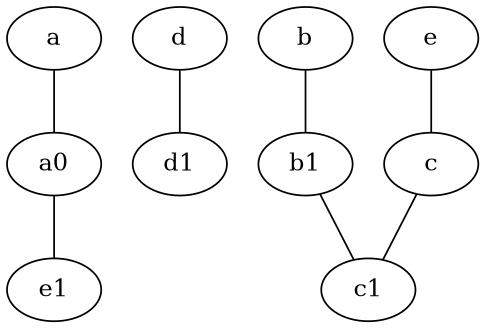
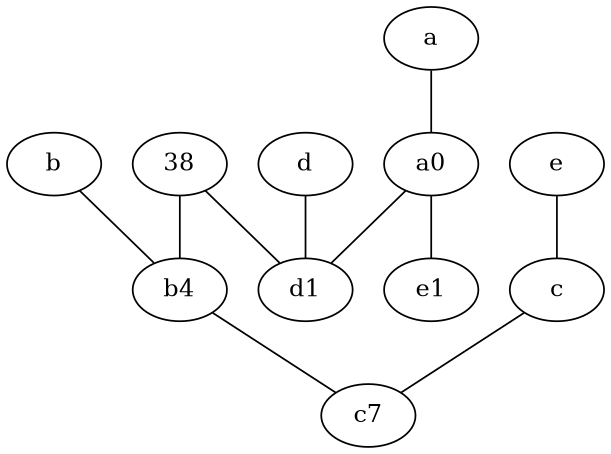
node "38": added
node "b1": label "b1" -> "b4"
edge "a0" -- "d1": added
node "c1": label "c1" -> "c7"
